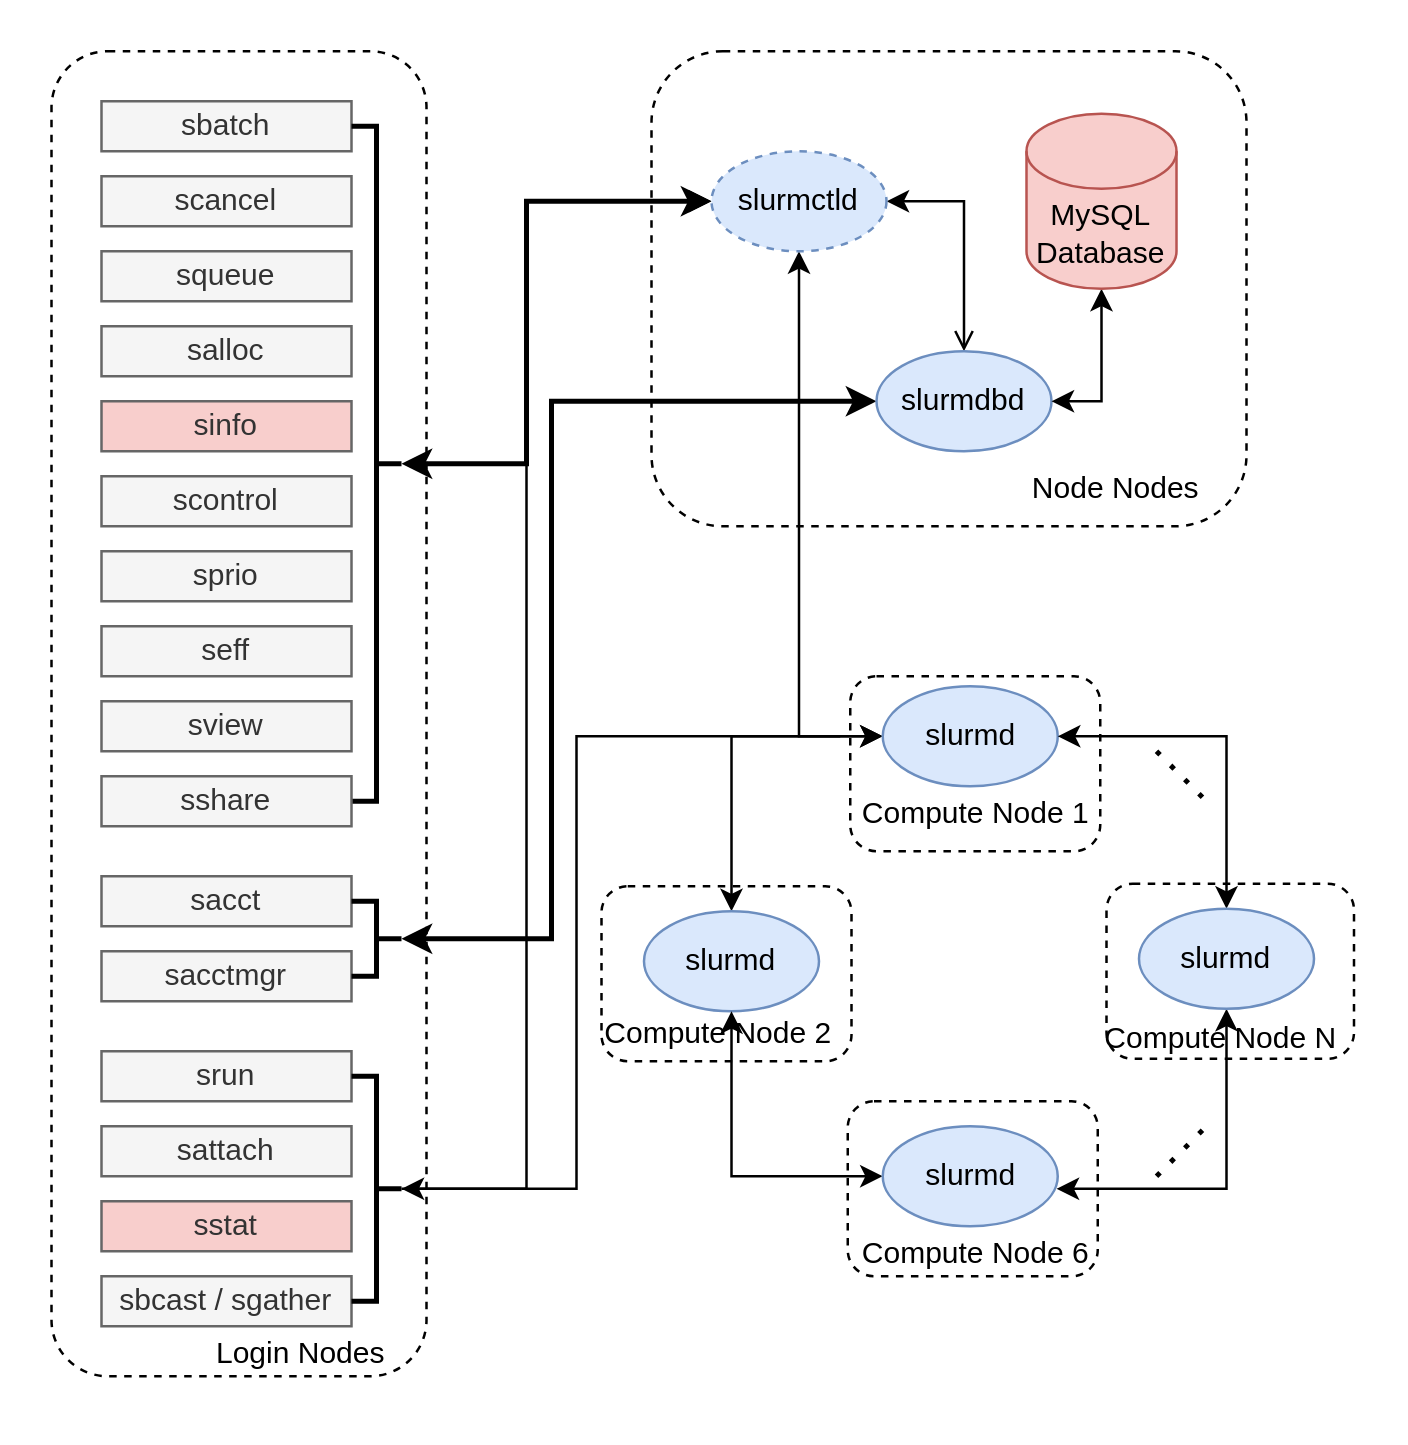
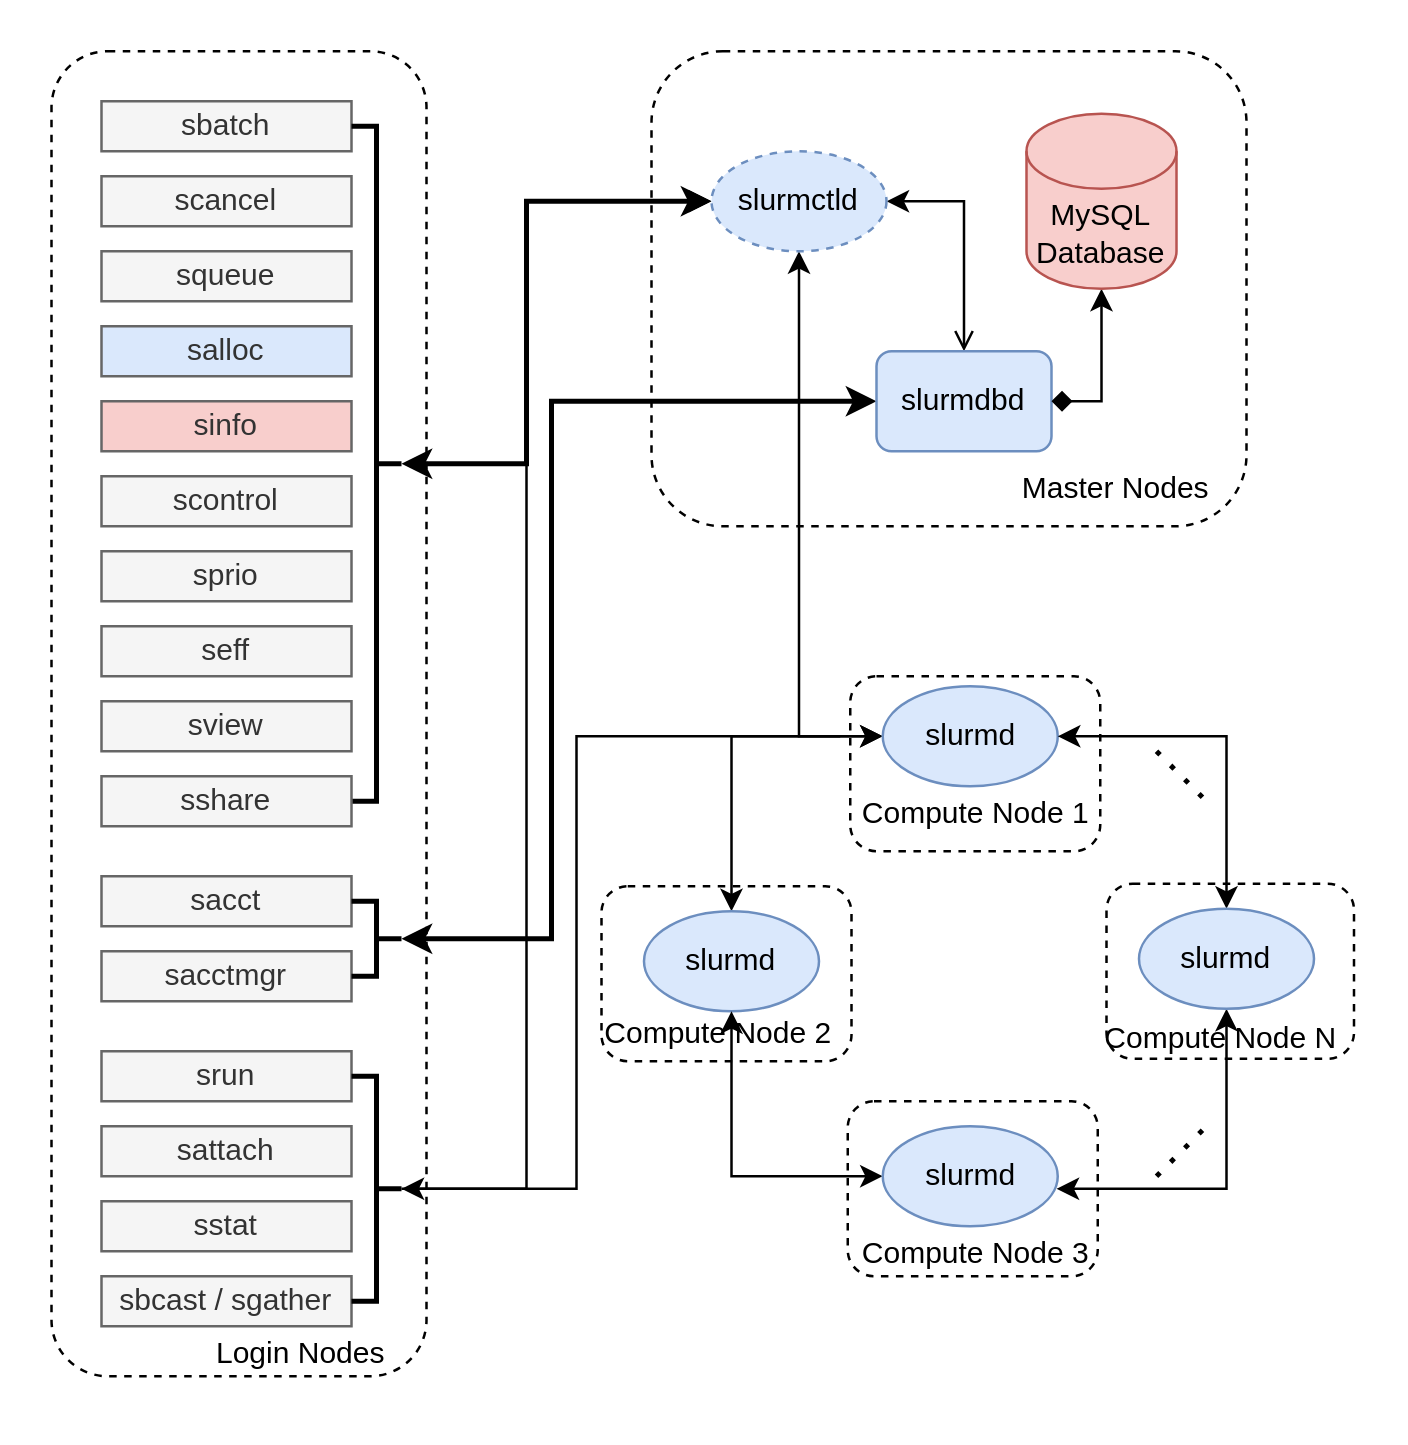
node "salloc": fillcolor #f5f5f5 -> #dae8fc
node "slurmdbd": shape ellipse -> rounded rectangle
edge "MySQL Database" -- "slurmdbd": arrowhead classic -> diamond
node "Node Nodes": label "Node Nodes" -> "Master Nodes"
node "sstat": fillcolor #f8cecc -> #f5f5f5
node "Compute Node 6": label "Compute Node 6" -> "Compute Node 3"
